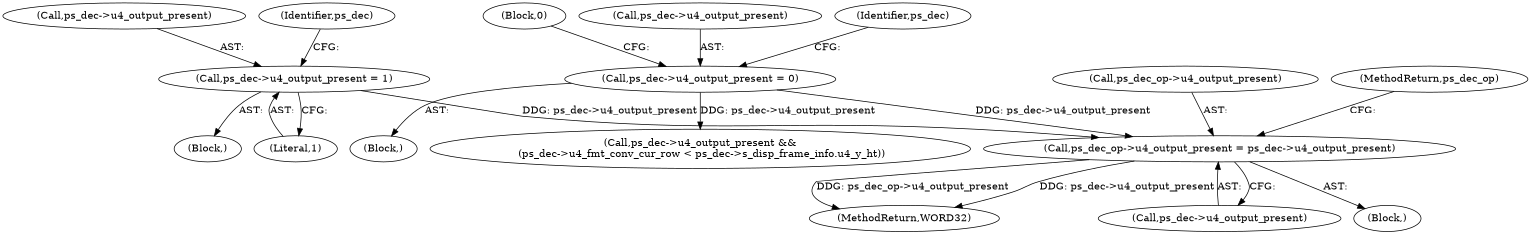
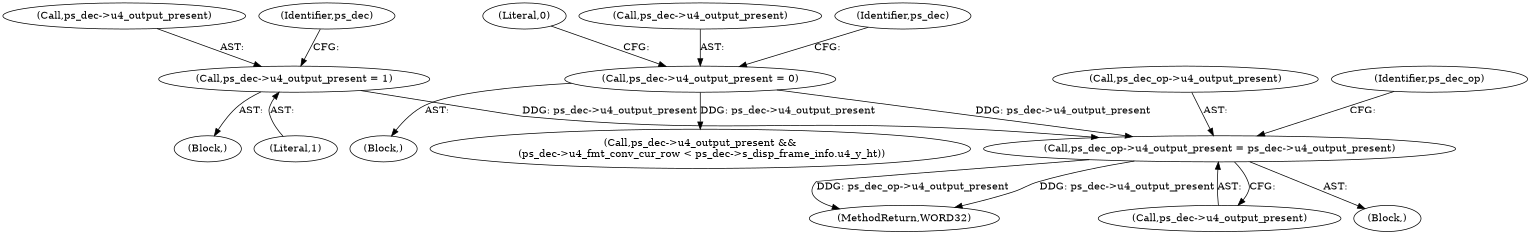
node "(Block,0)": label "(Block,0)" -> "(Literal,0)"
node "(MethodReturn,ps_dec_op)": label "(MethodReturn,ps_dec_op)" -> "(Identifier,ps_dec_op)"
edge "(Call,ps_dec->u4_output_present = 1)" -> "(Literal,1)": removed, label "CFG:"
